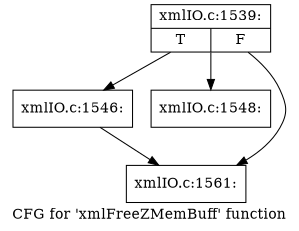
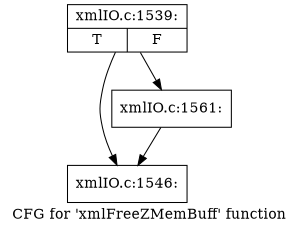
node "xmlIO.c:1548:": removed
edge "xmlIO.c:1546:" -> "xmlIO.c:1561:": reversed
